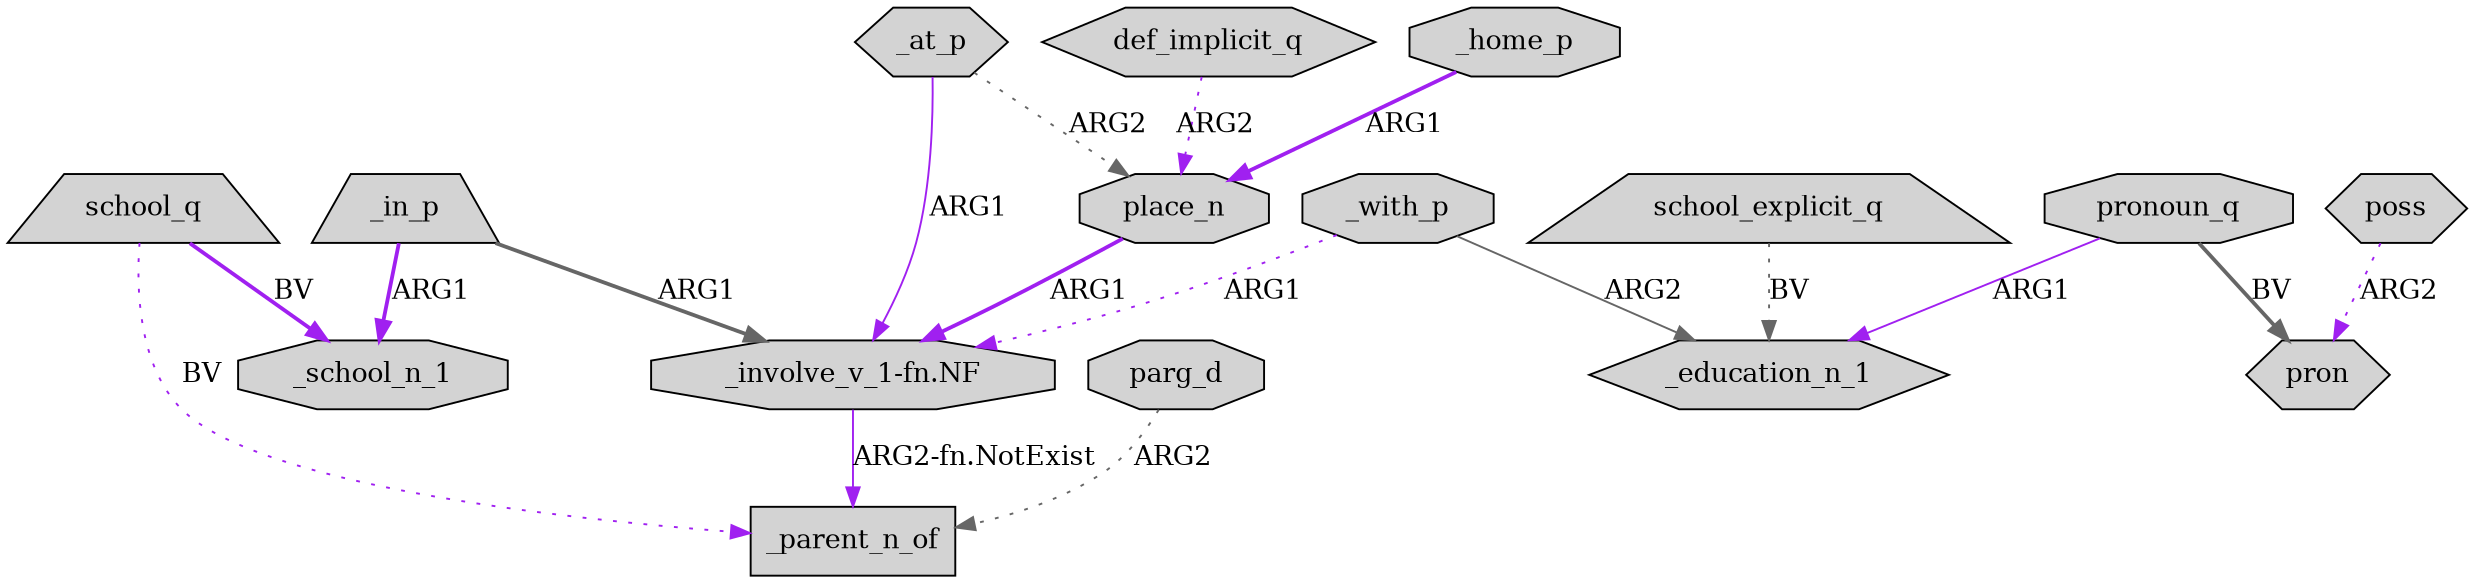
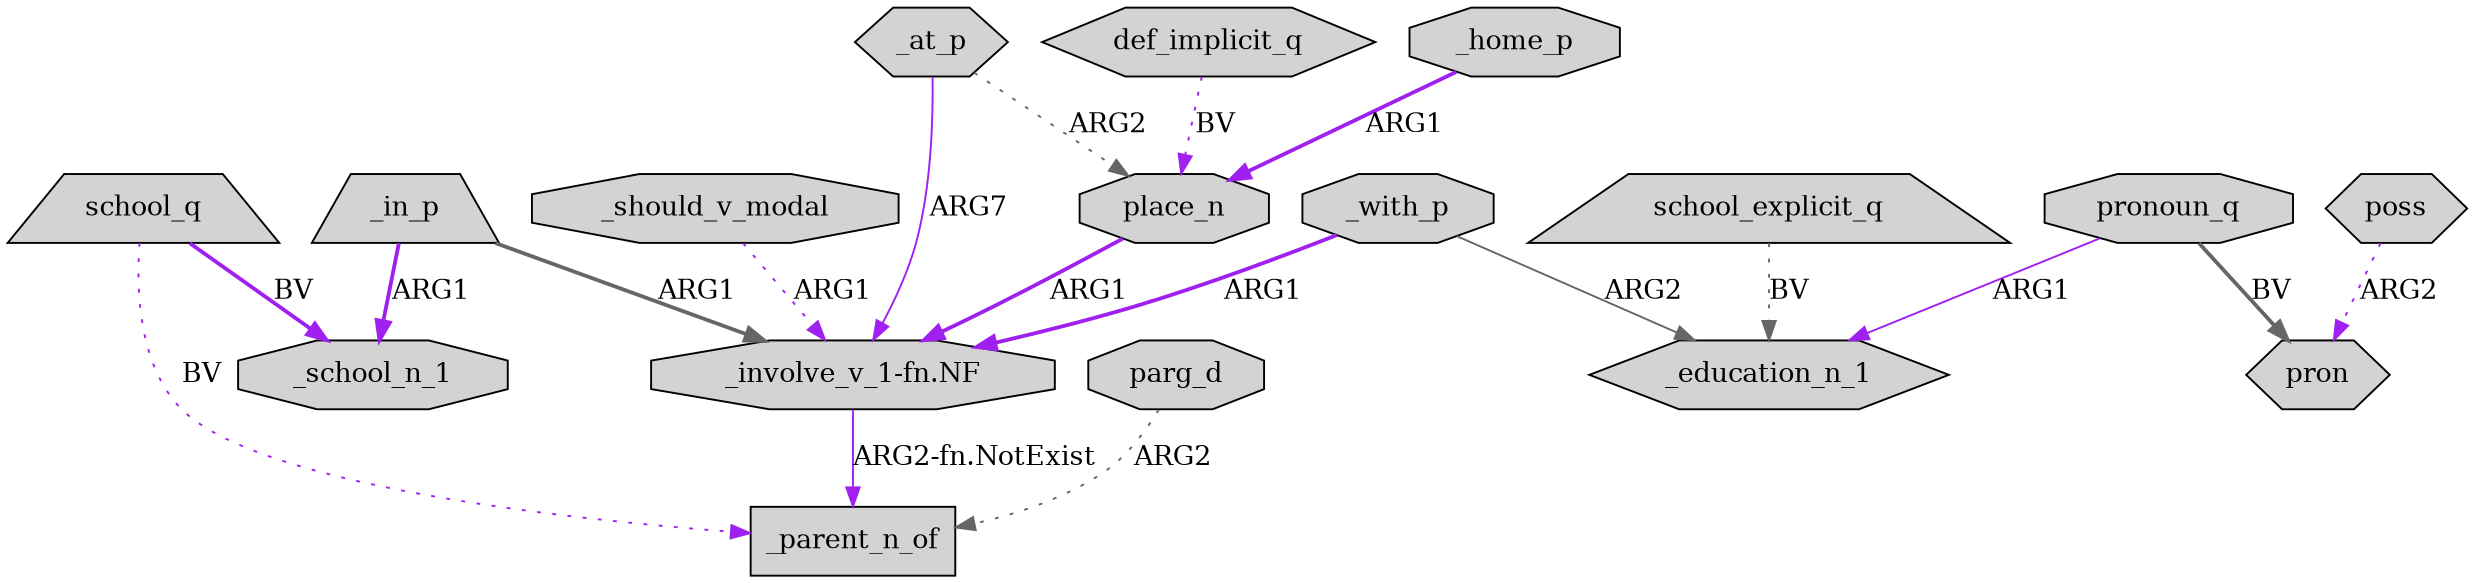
edge "def_implicit_q" -> "place_n": label "ARG2" -> "BV"
node "_should_v_modal": added
edge "_at_p" -> "_involve_v_1-fn.NF": label "ARG1" -> "ARG7"
edge "_with_p" -> "_involve_v_1-fn.NF": style dotted -> bold
